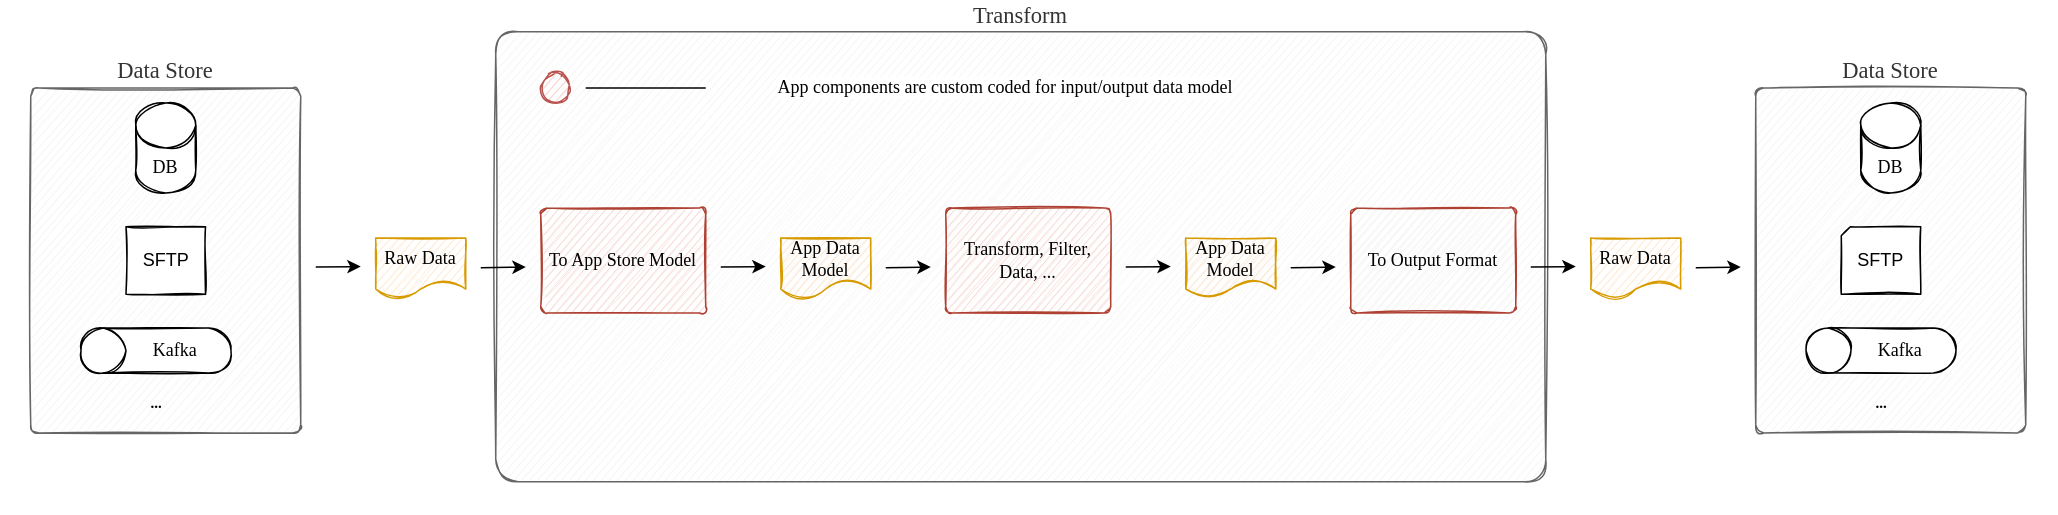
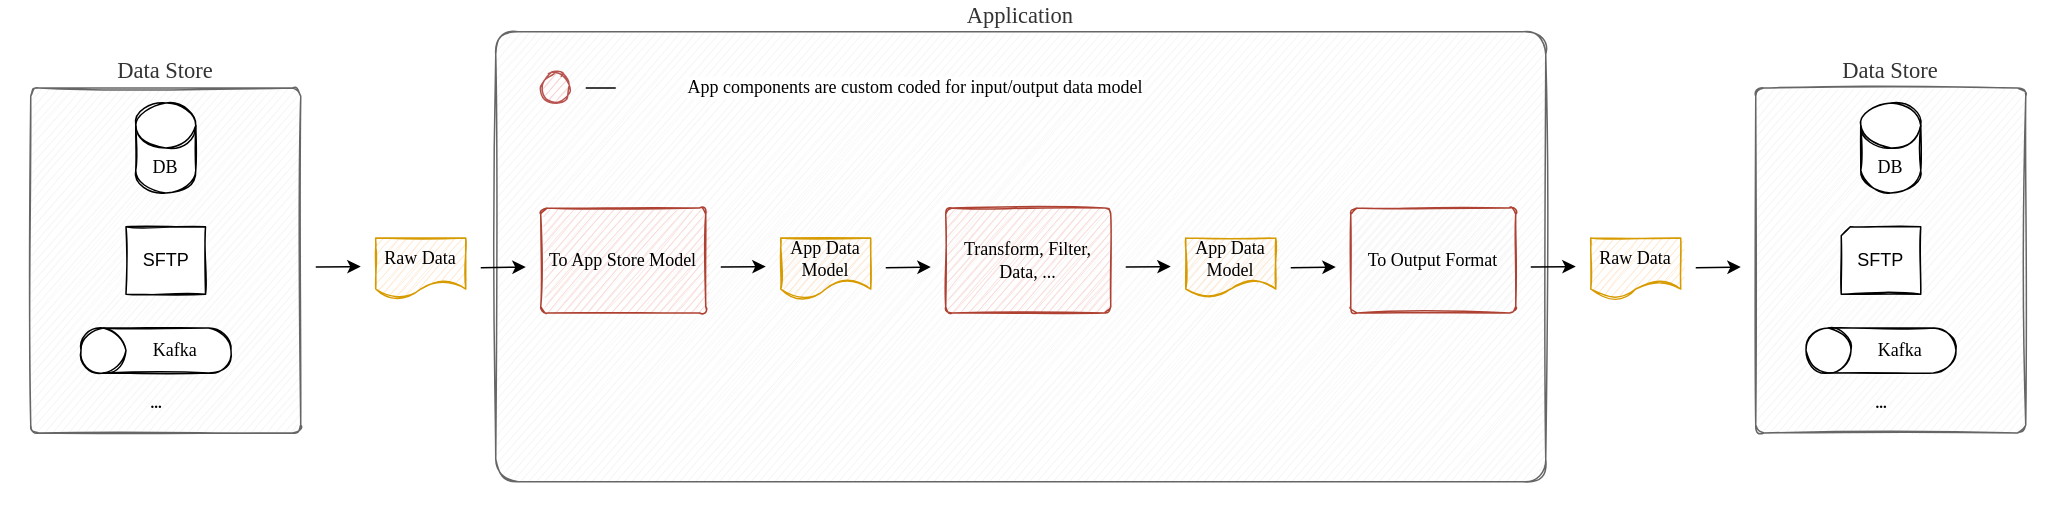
node "Transform": label "Transform" -> "Application"
node "App components are custom coded for input/output data model": moved (1006, 88) -> (916, 88)
